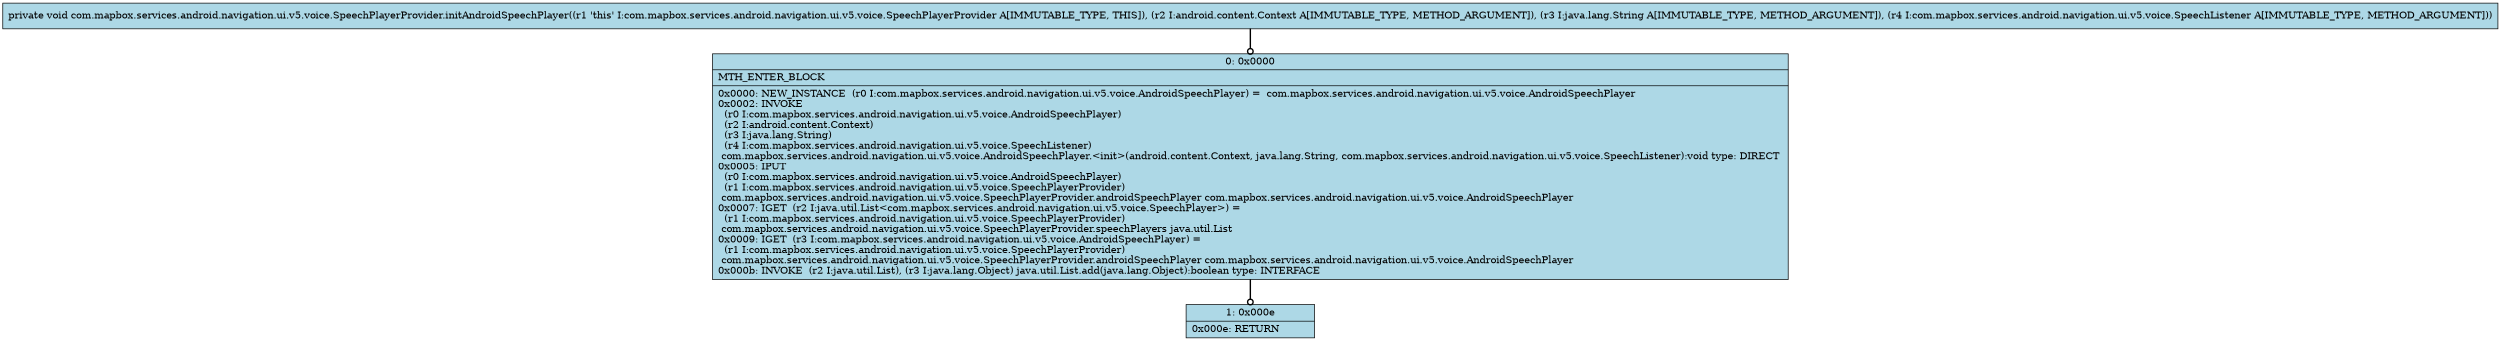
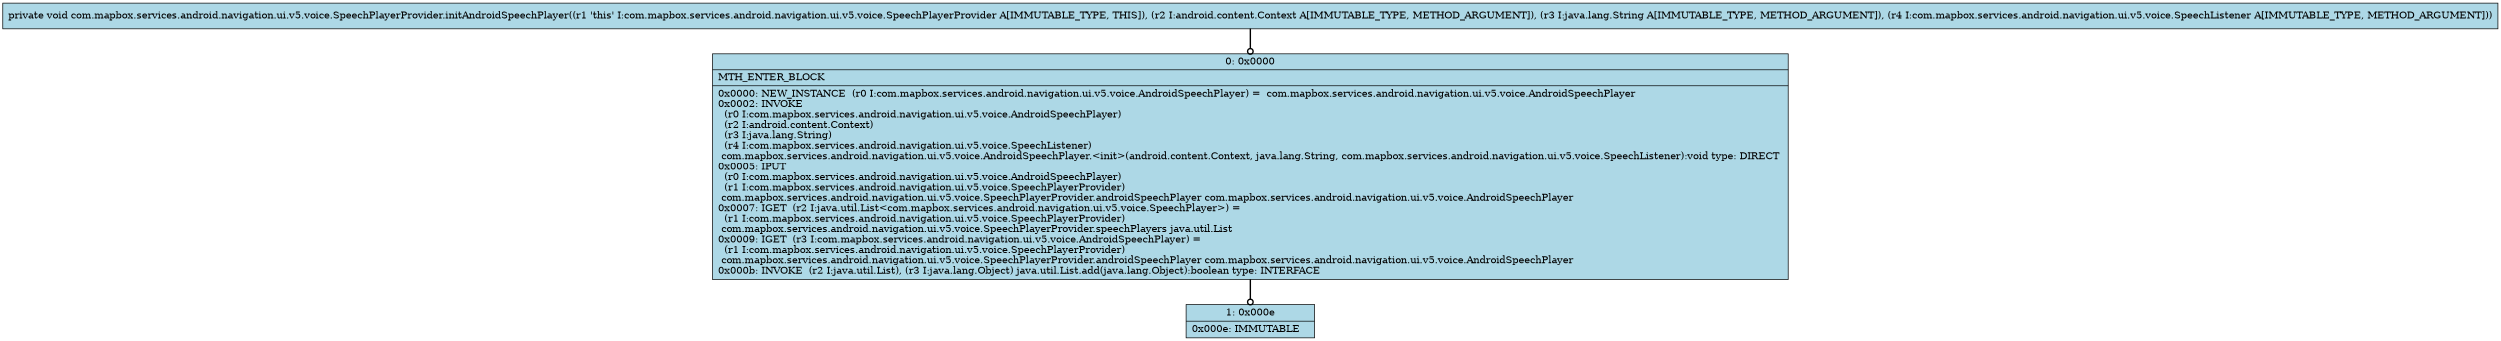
node "1: 0x000e": text "0x000e: RETURN" -> "0x000e: IMMUTABLE"
